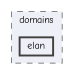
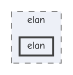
cluster "domains": label "domains" -> "elan"
